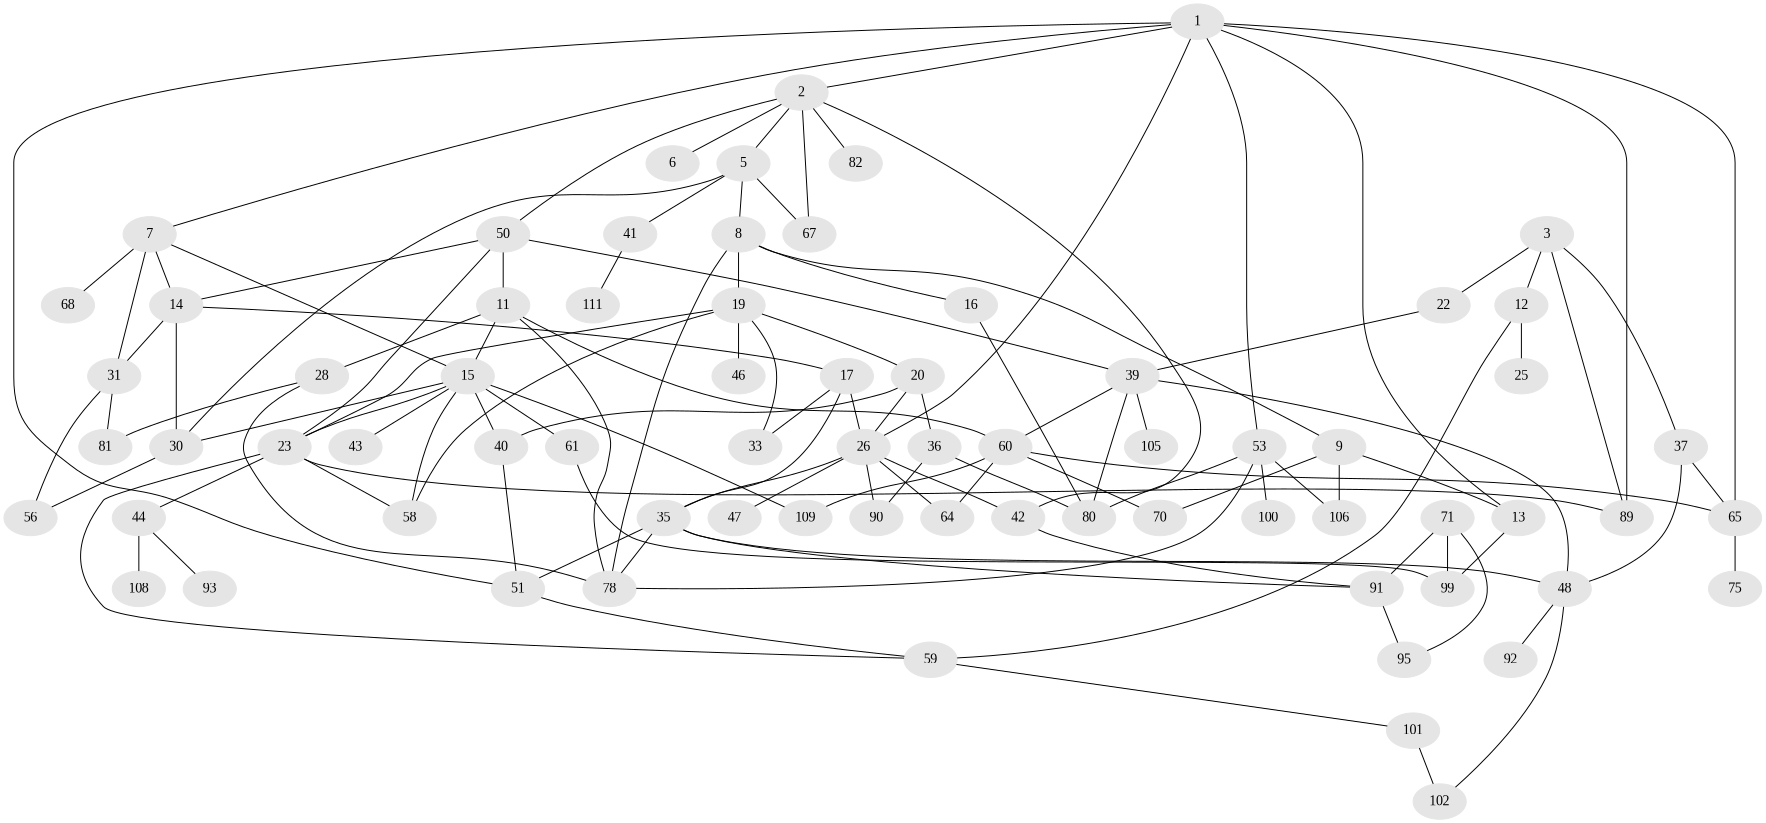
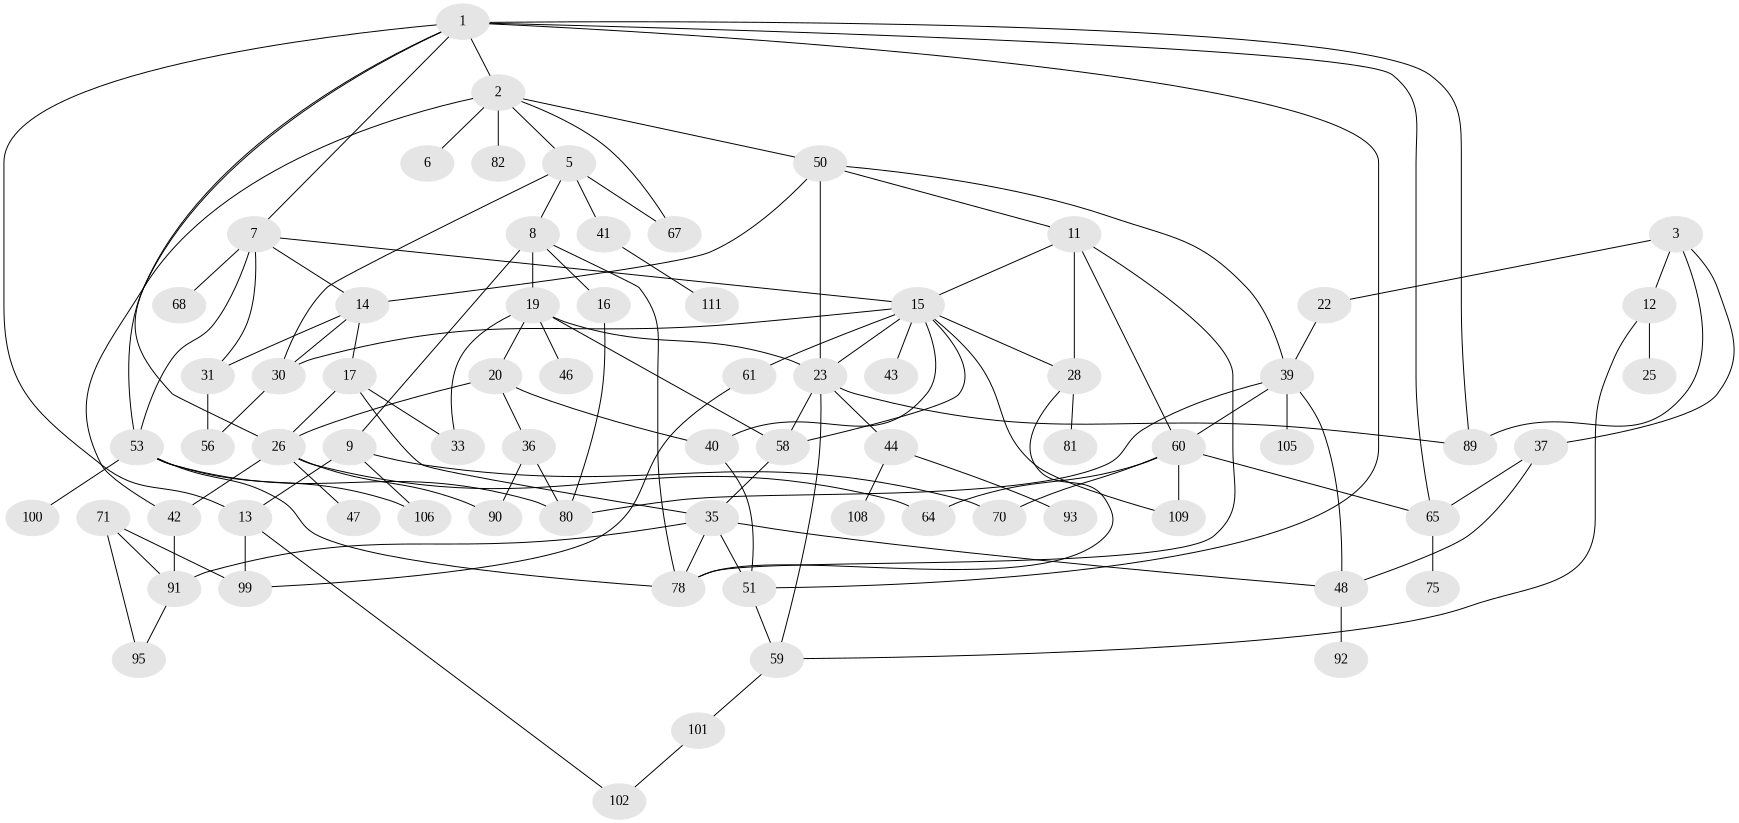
edge "7" -- "53": added
edge "15" -- "28": added
edge "31" -- "81": removed
edge "26" -- "35": now "58" -- "35"
edge "48" -- "102": now "13" -- "102"
